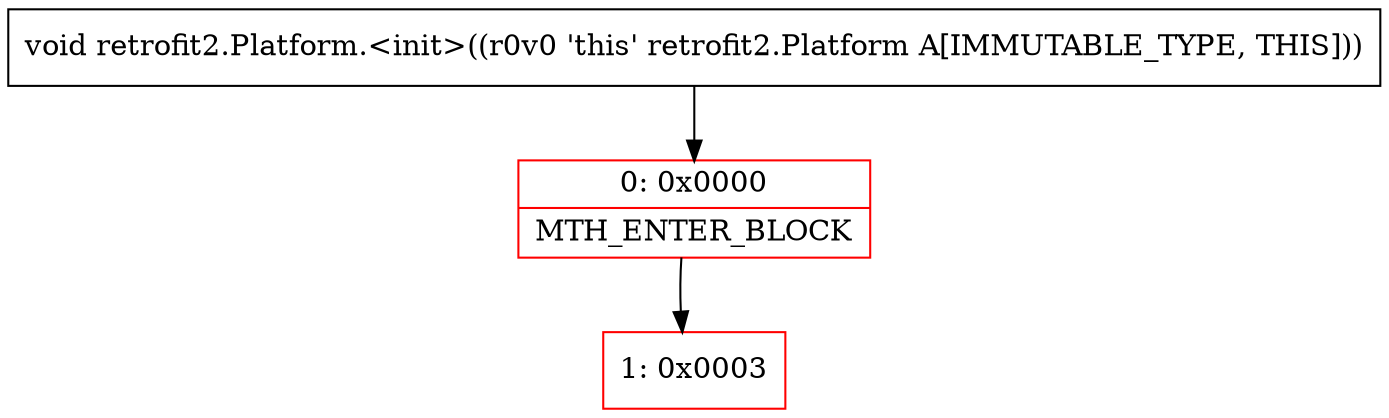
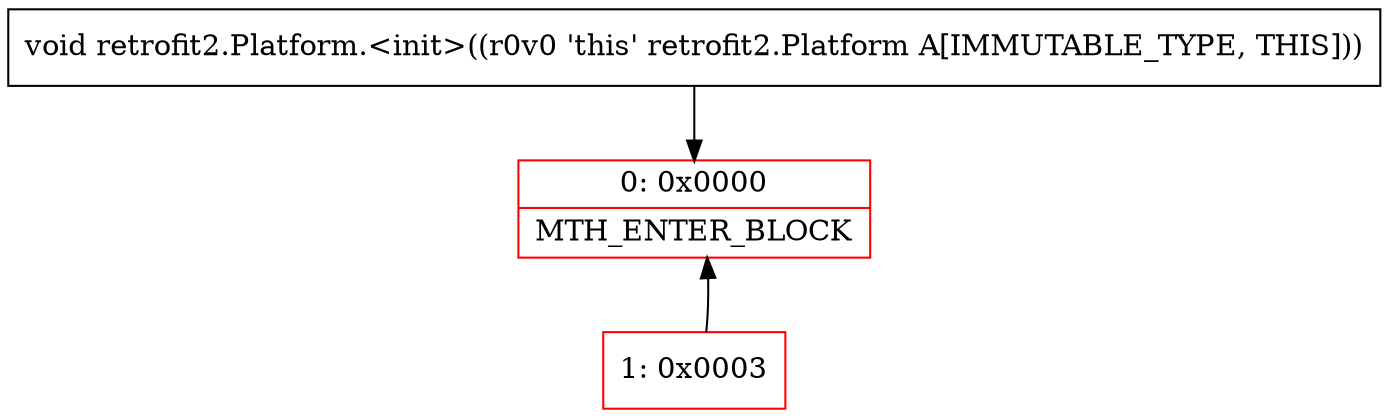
edge "0: 0x0000" -> "1: 0x0003": reversed
